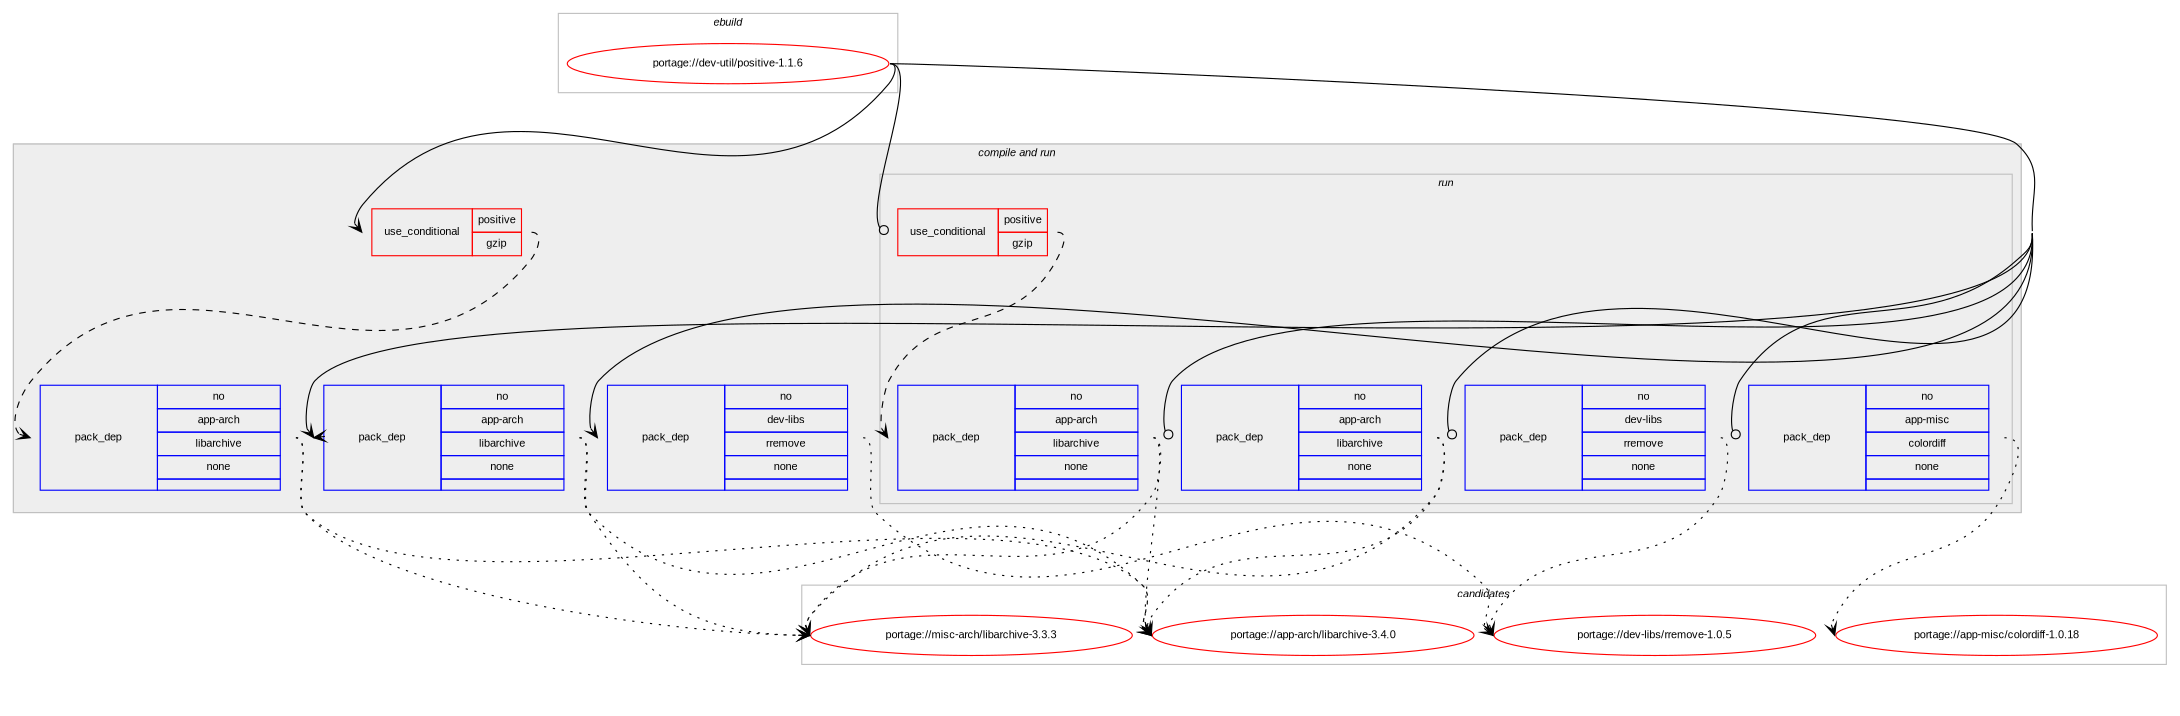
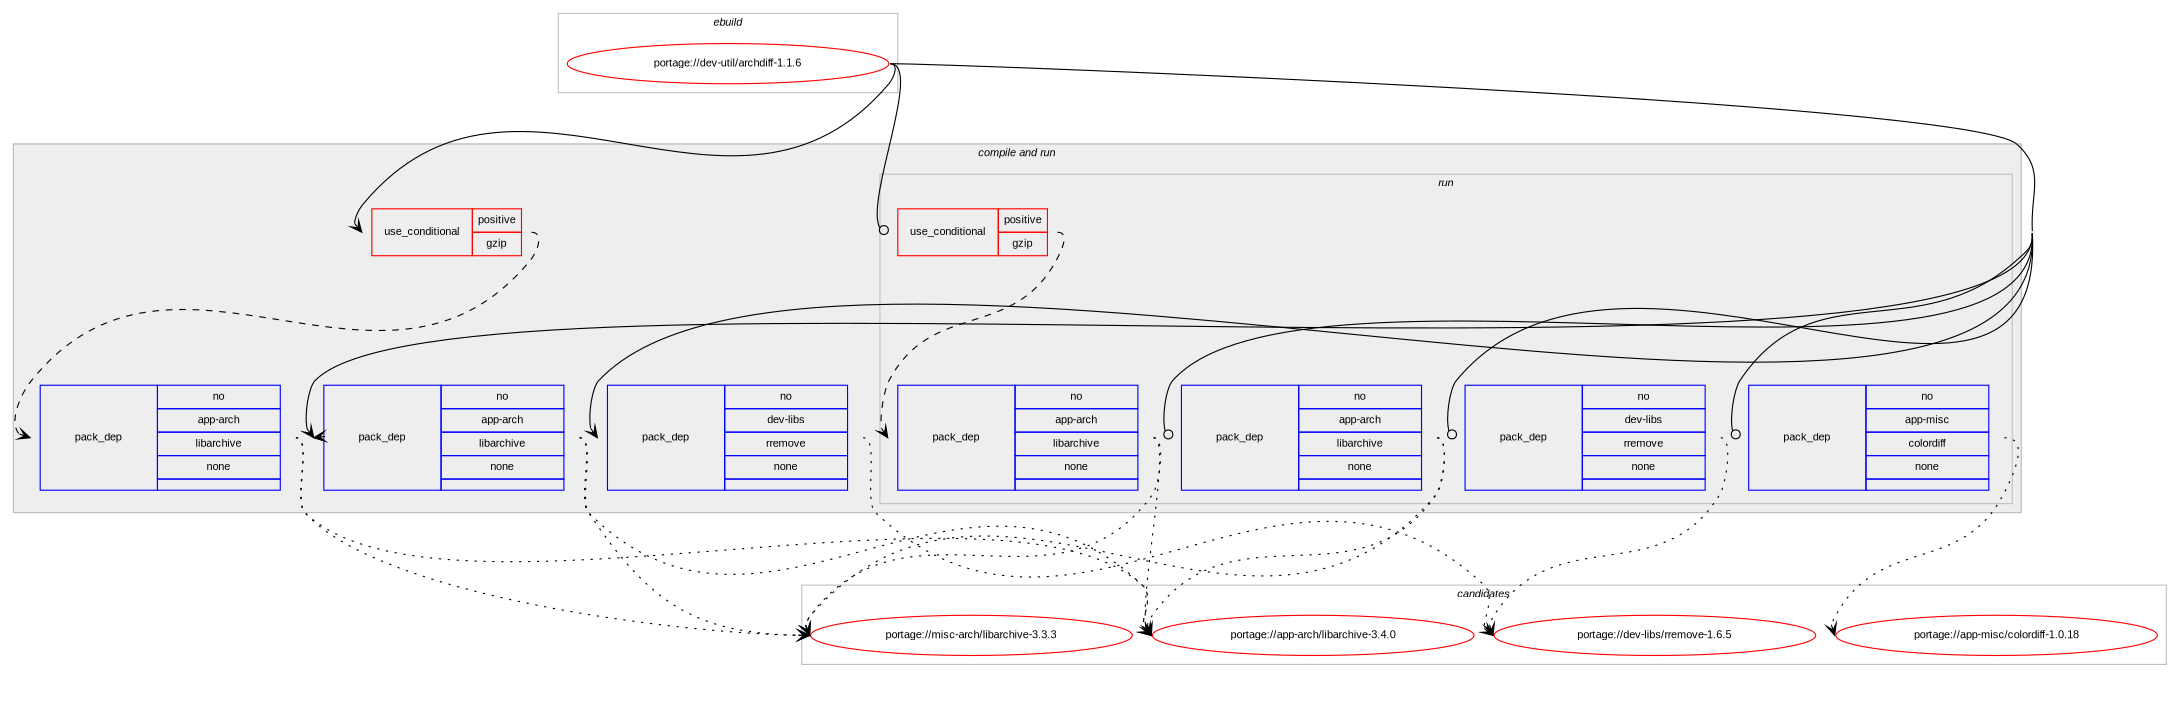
node "portage://dev-util/positive-1.1.6": label "portage://dev-util/positive-1.1.6" -> "portage://dev-util/archdiff-1.1.6"
node "portage://dev-libs/rremove-1.0.5": label "portage://dev-libs/rremove-1.0.5" -> "portage://dev-libs/rremove-1.6.5"
